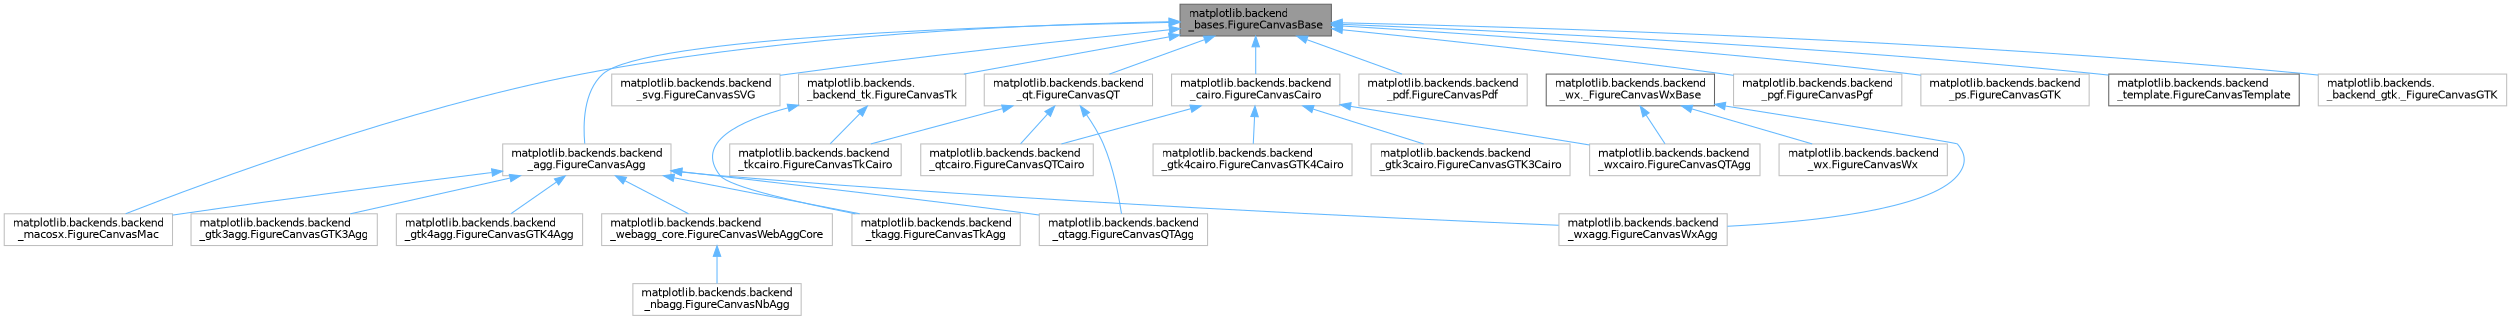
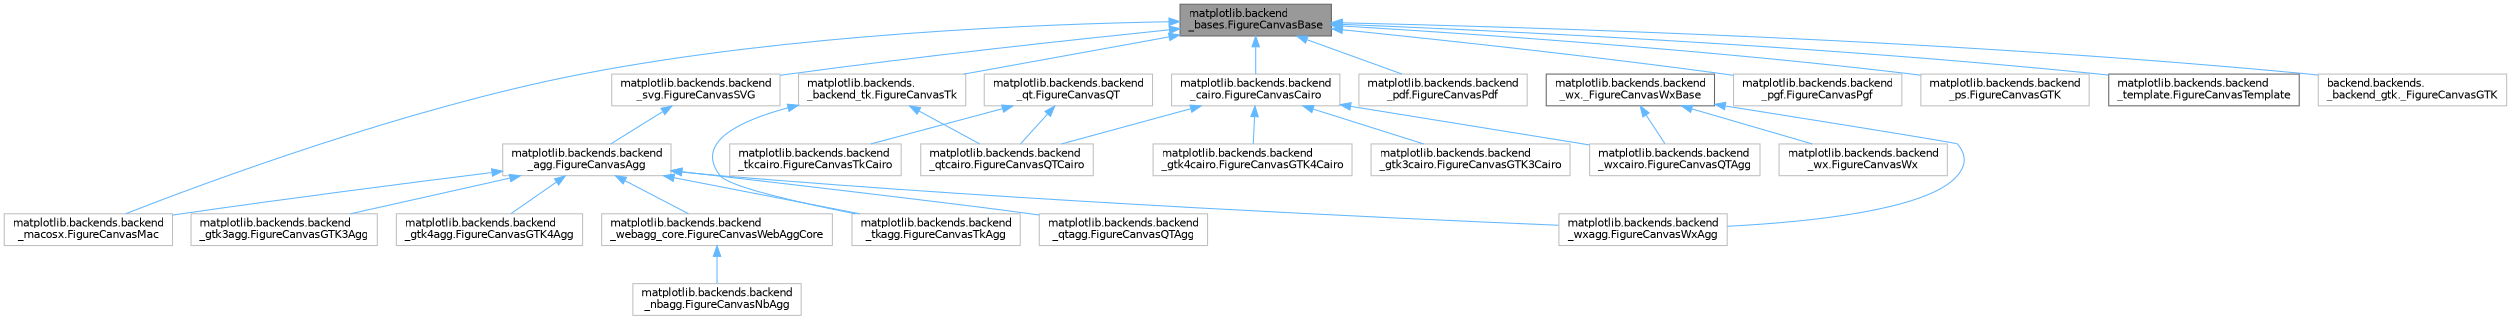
edge "matplotlib.backends.backend _agg.FigureCanvasAgg" -> "matplotlib.backend _bases.FigureCanvasBase": now "matplotlib.backends.backend _agg.FigureCanvasAgg" -> "matplotlib.backends.backend _svg.FigureCanvasSVG"
edge "matplotlib.backends.backend _qt.FigureCanvasQT" -> "matplotlib.backend _bases.FigureCanvasBase": removed
node "matplotlib.backends. _backend_gtk._FigureCanvasGTK": label "matplotlib.backends. _backend_gtk._FigureCanvasGTK" -> "backend.backends. _backend_gtk._FigureCanvasGTK"
edge "matplotlib.backends.backend _tkcairo.FigureCanvasTkCairo" -> "matplotlib.backends. _backend_tk.FigureCanvasTk": now "matplotlib.backends.backend _qtcairo.FigureCanvasQTCairo" -> "matplotlib.backends. _backend_tk.FigureCanvasTk"
edge "matplotlib.backends.backend _qtagg.FigureCanvasQTAgg" -> "matplotlib.backends.backend _qt.FigureCanvasQT": removed
